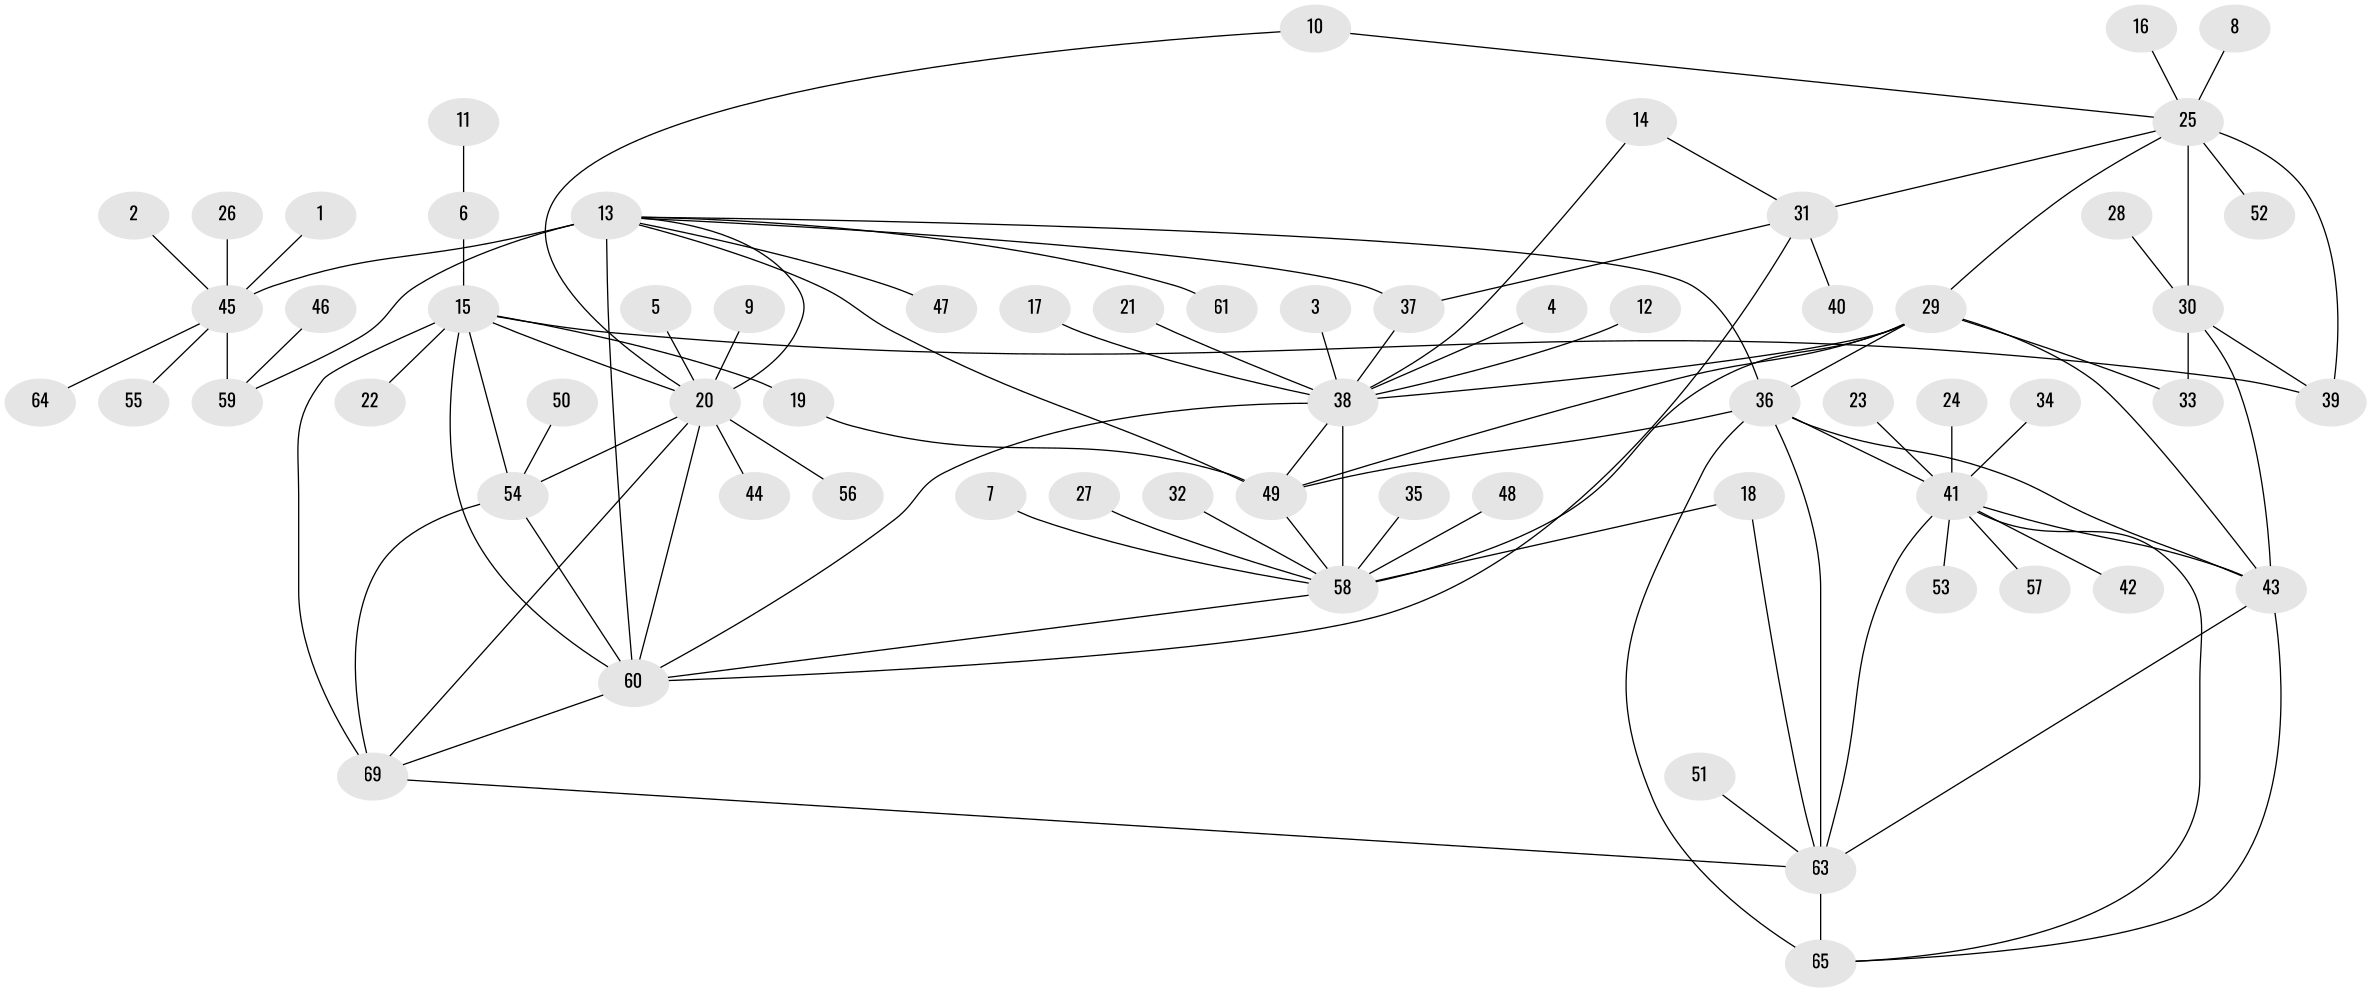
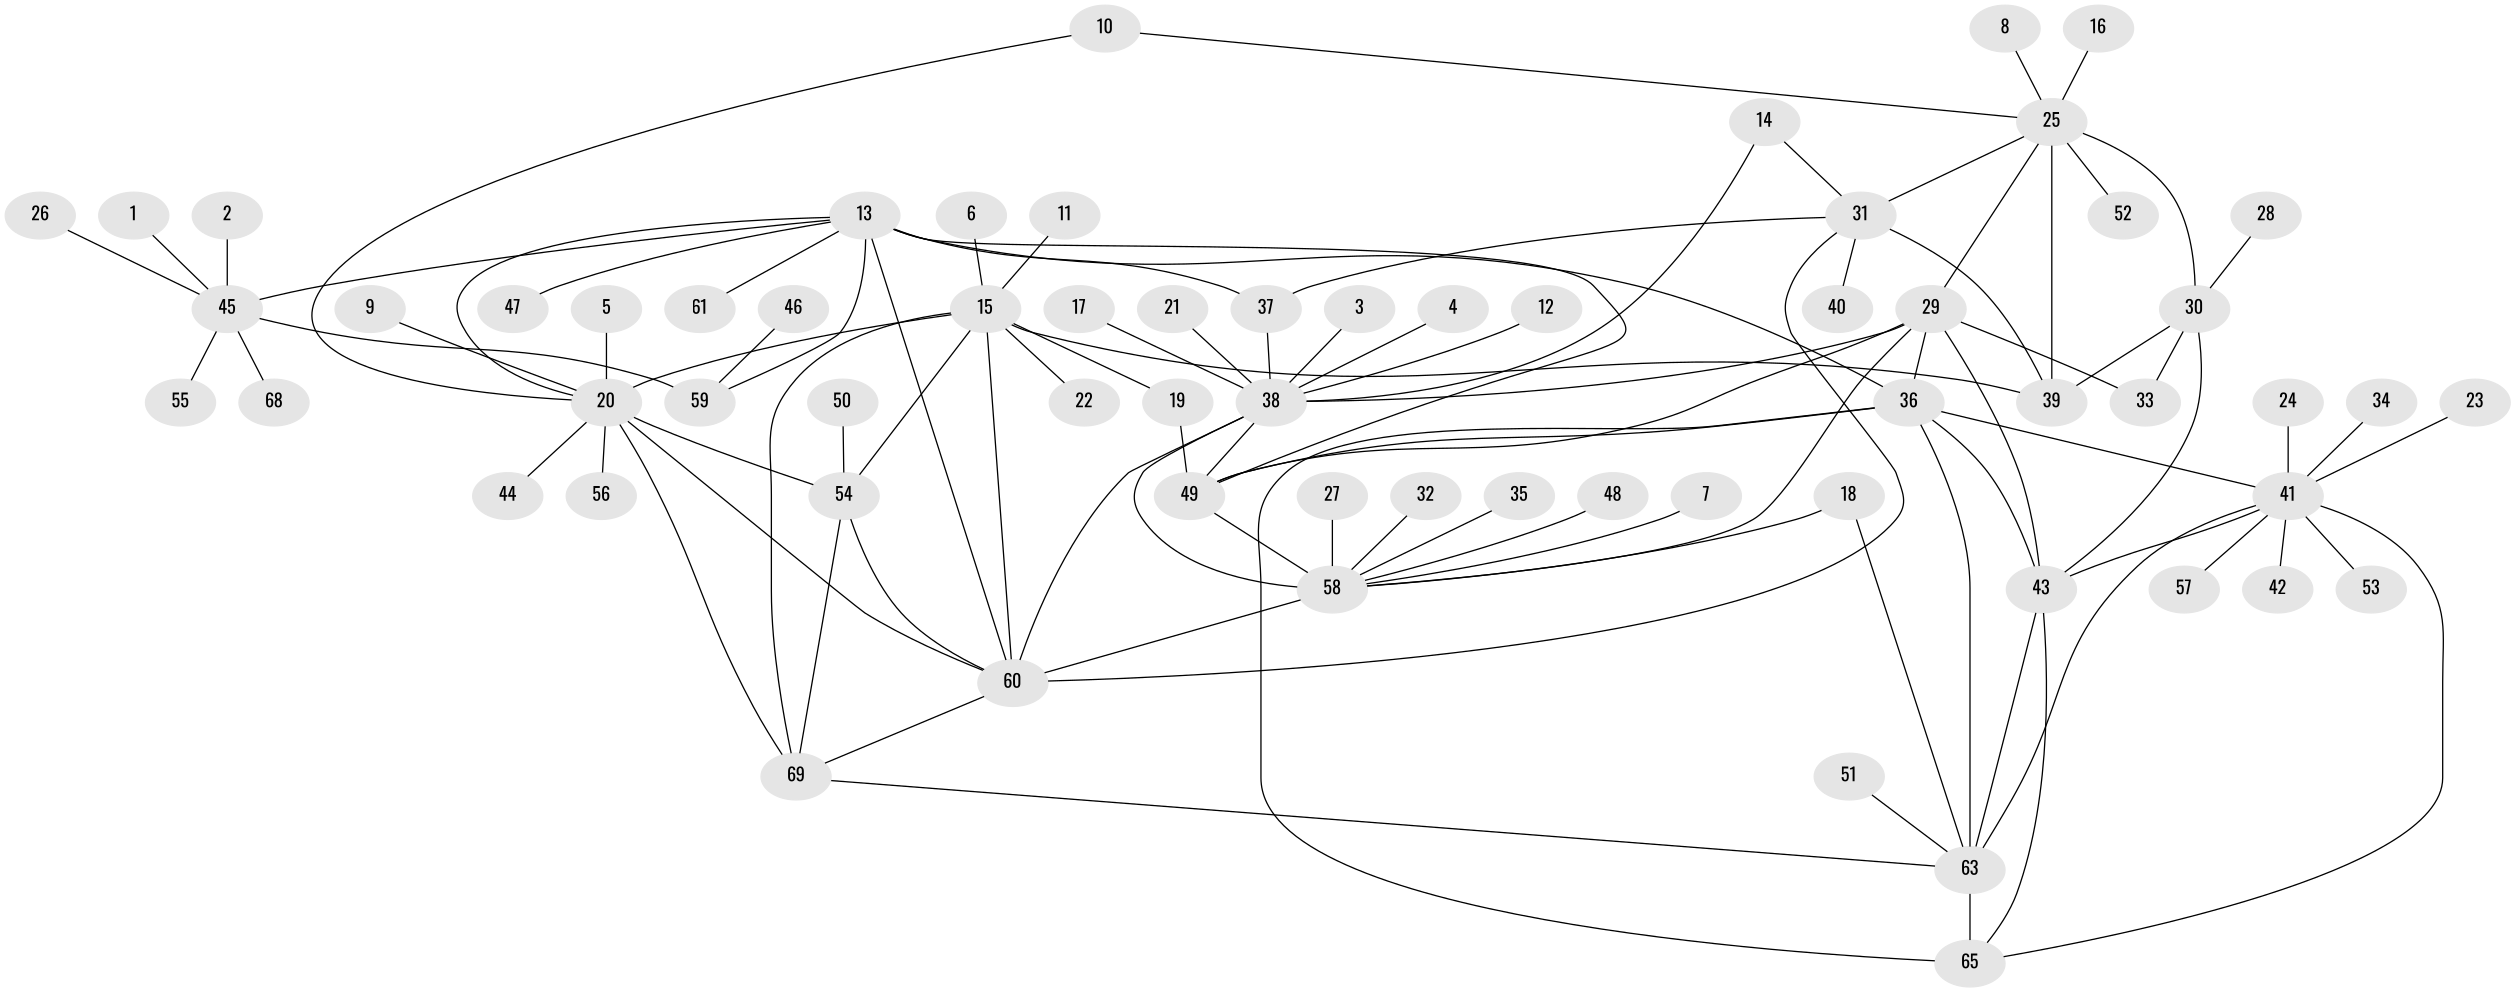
edge "11" -- "6": now "11" -- "15"
edge "31" -- "39": added
node "64": label "64" -> "68"
